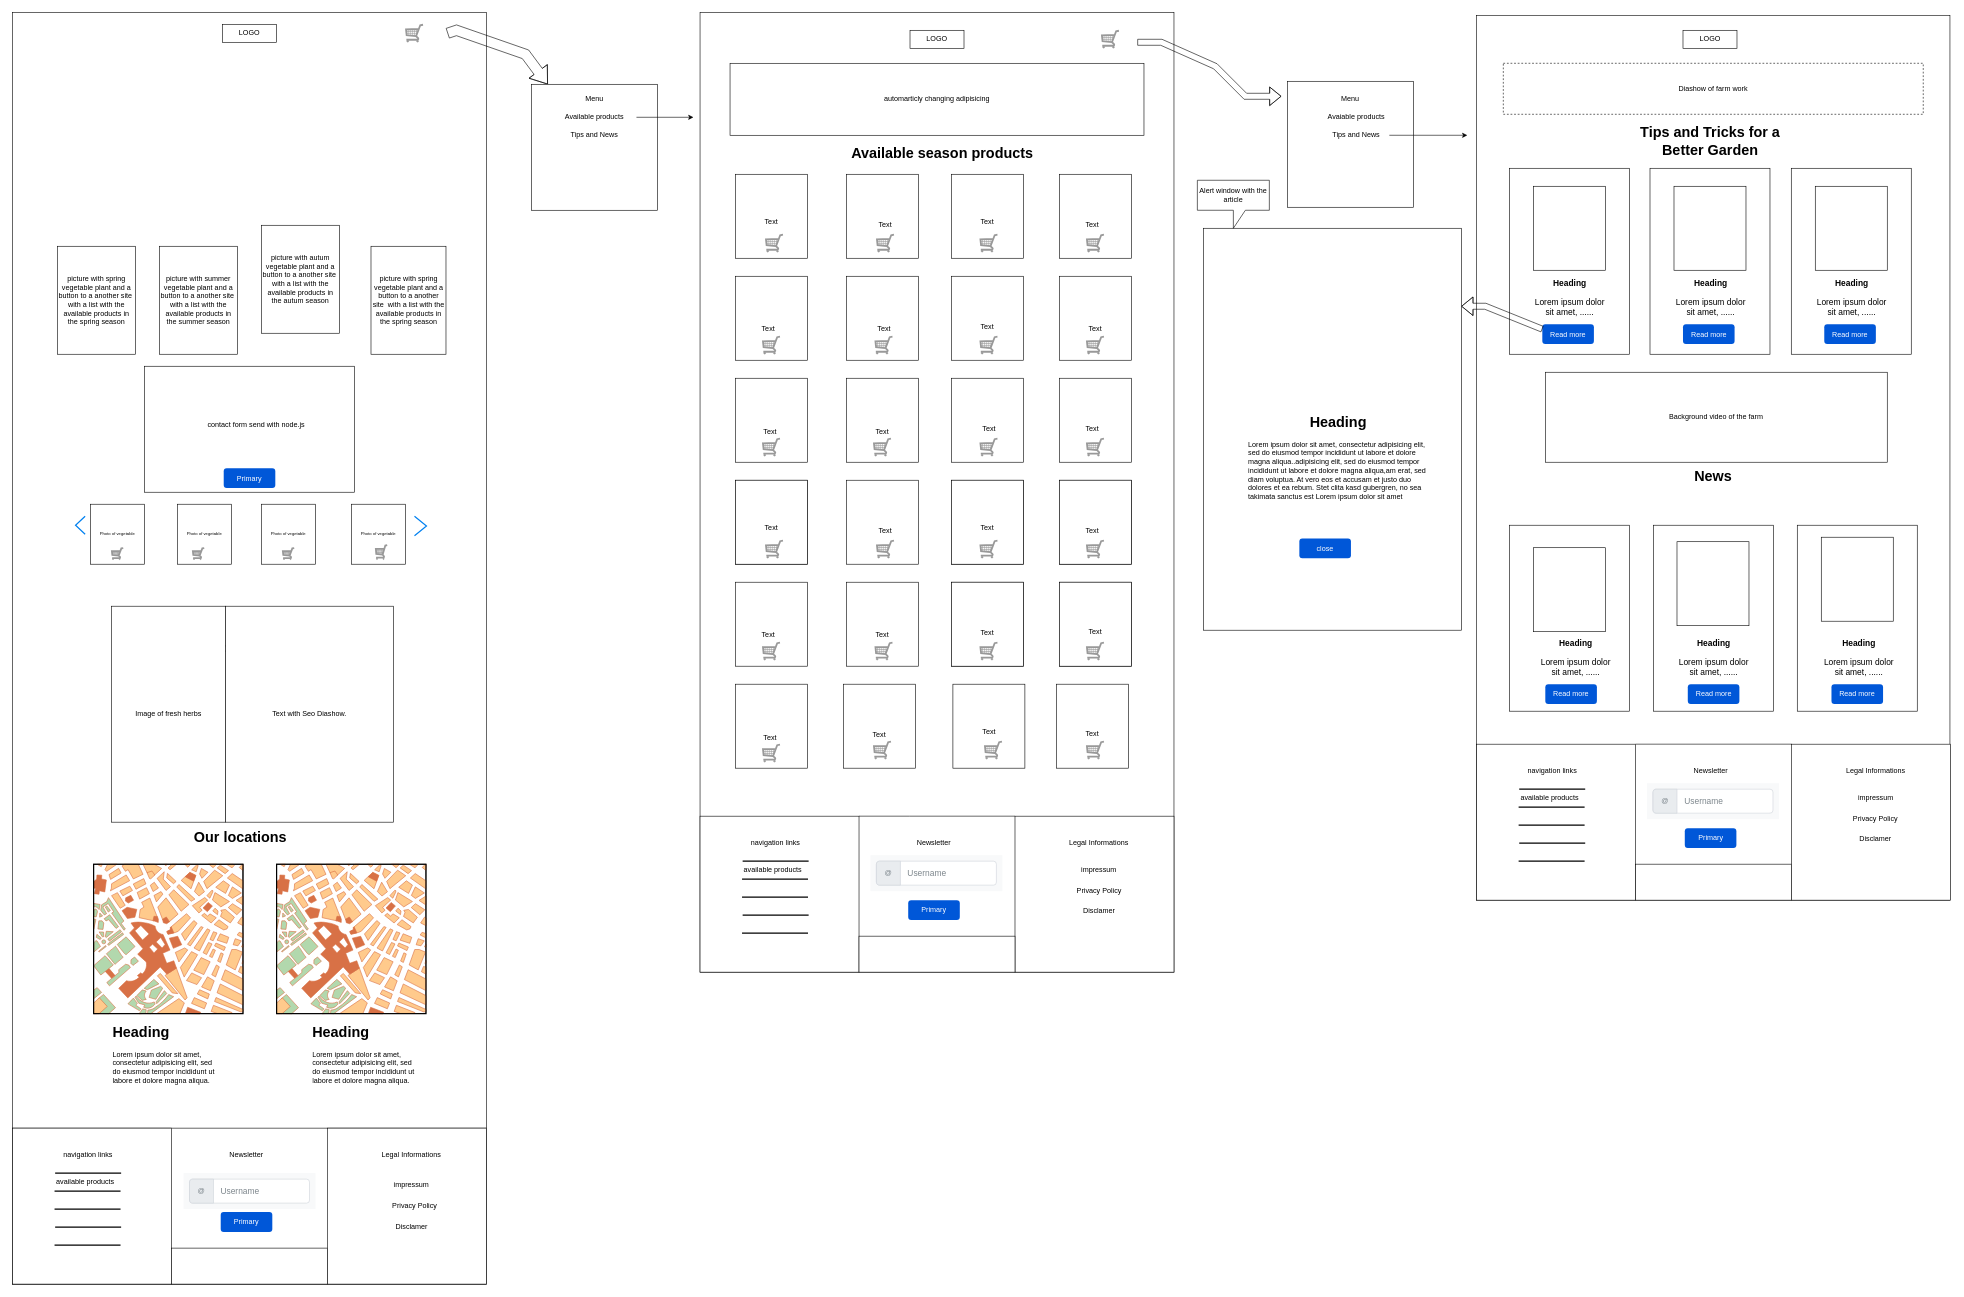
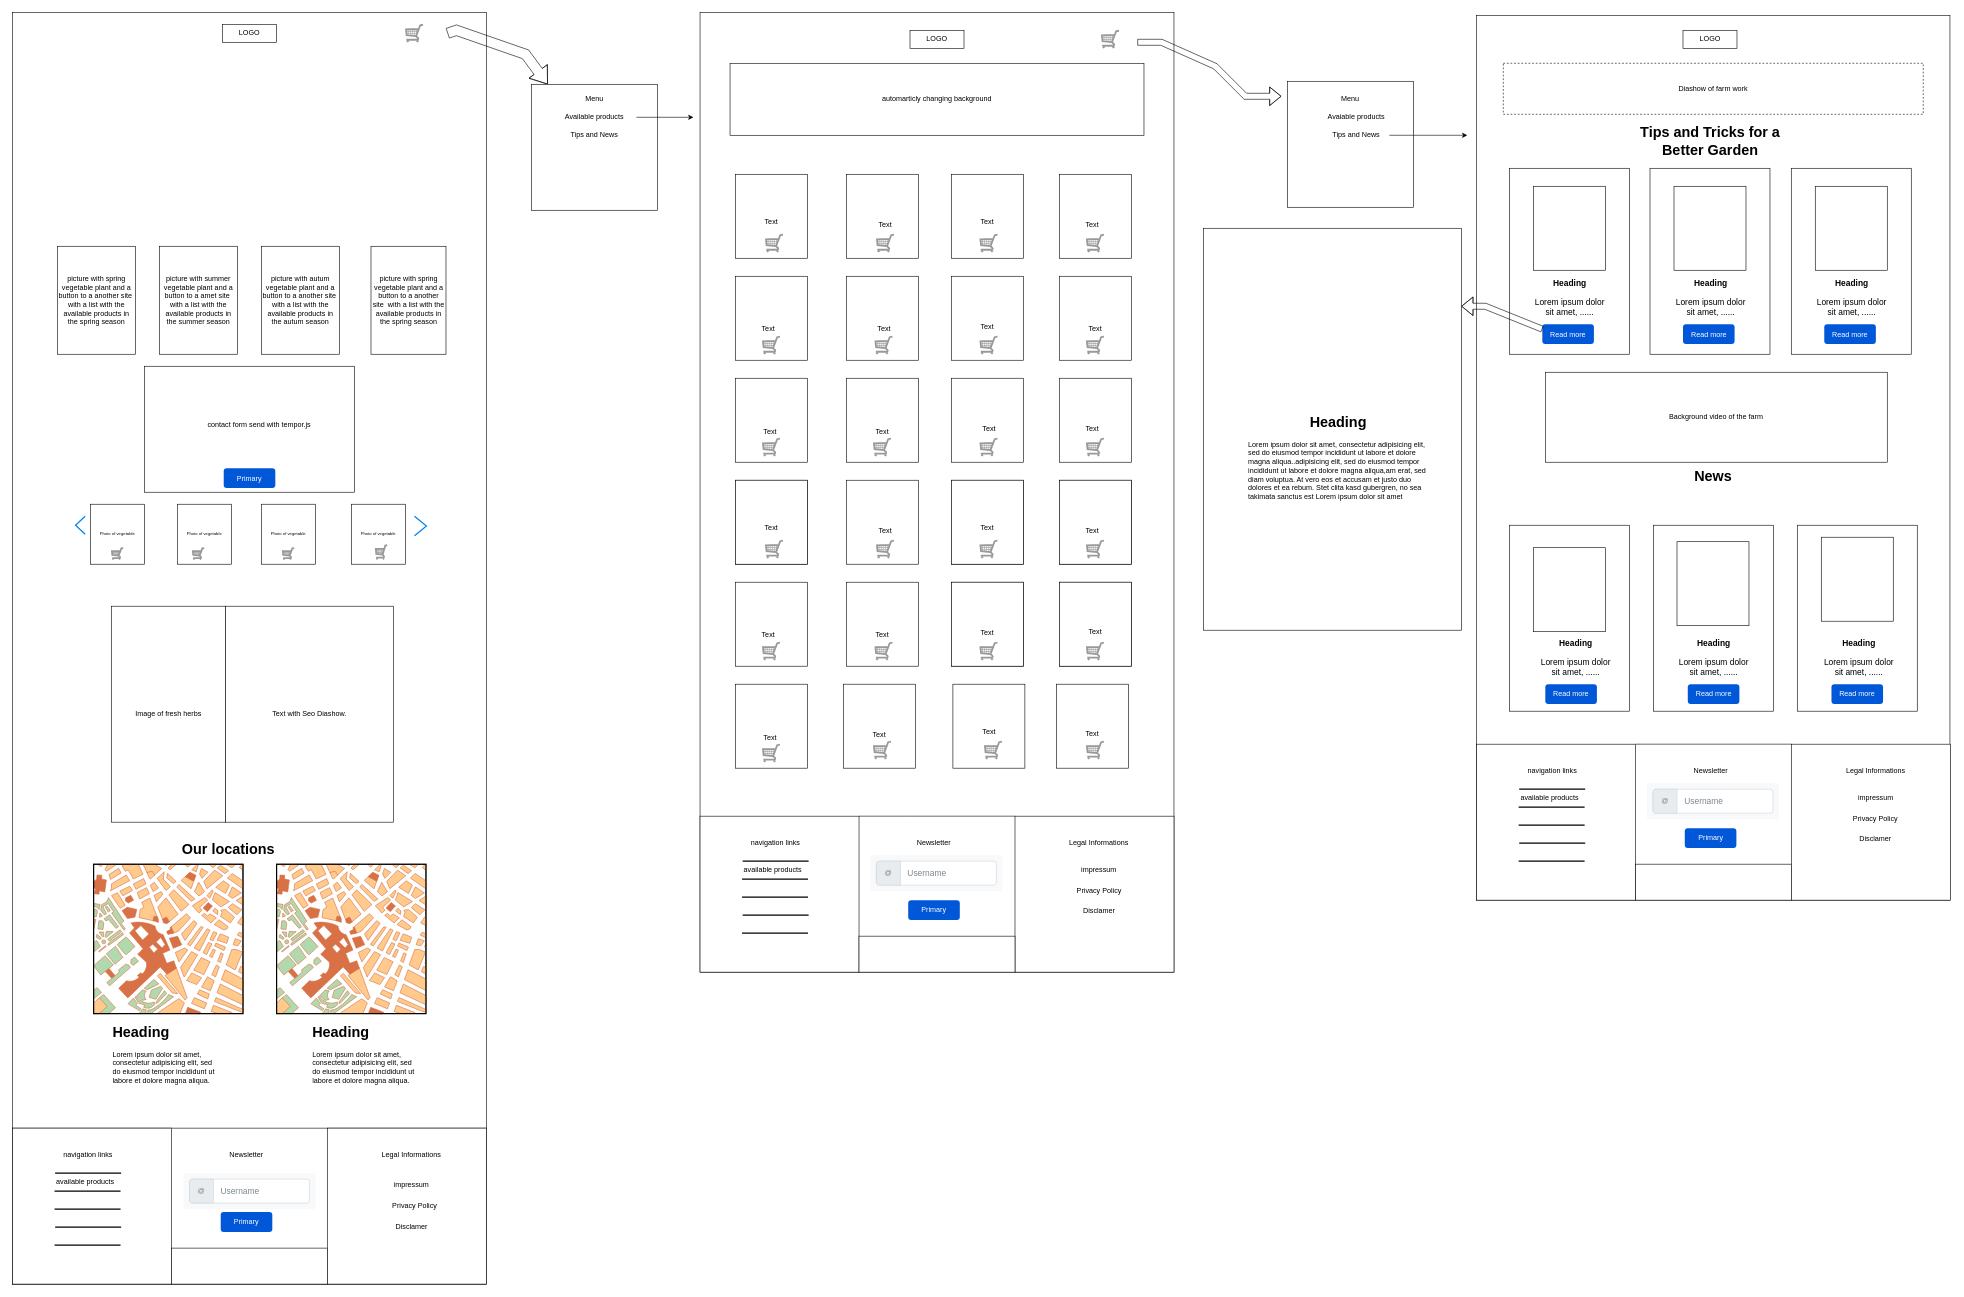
node "automarticly changing adipisicing": label "automarticly changing adipisicing" -> "automarticly changing background"
node "Available season products": removed
node "Alert window with the article": removed
node "picture with autum vegetable plant and a button to a another site with a list with the available products in the autum season": moved (300, 279) -> (300, 300)
node "picture with summer vegetable plant and a button to a another site with a list with the available products in the summer season": label "picture with summer vegetable plant and a button to a another site with a list with the available products in the summer season" -> "picture with summer vegetable plant and a button to a amet site with a list with the available products in the summer season"
node "contact form send with node.js": label "contact form send with node.js" -> "contact form send with tempor.js"
node "close": removed
node "Our locations": moved (240, 837) -> (228, 849)
